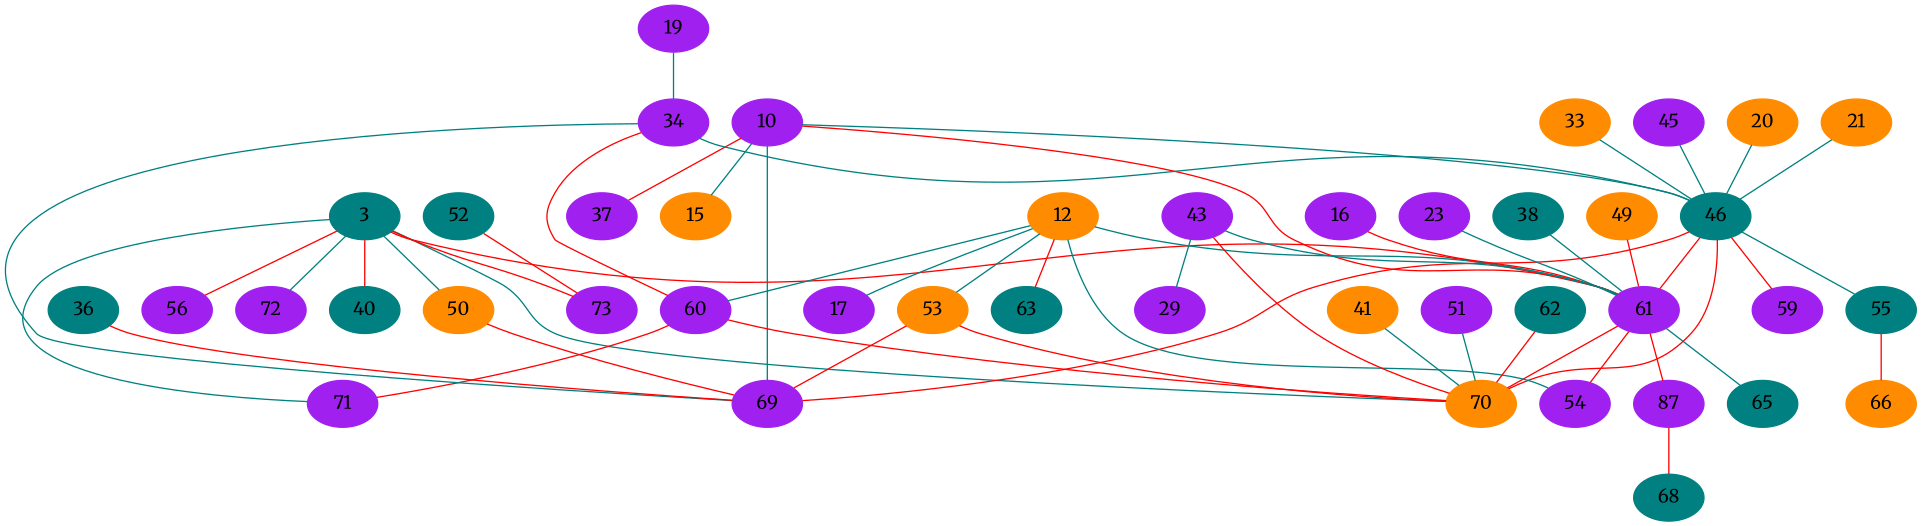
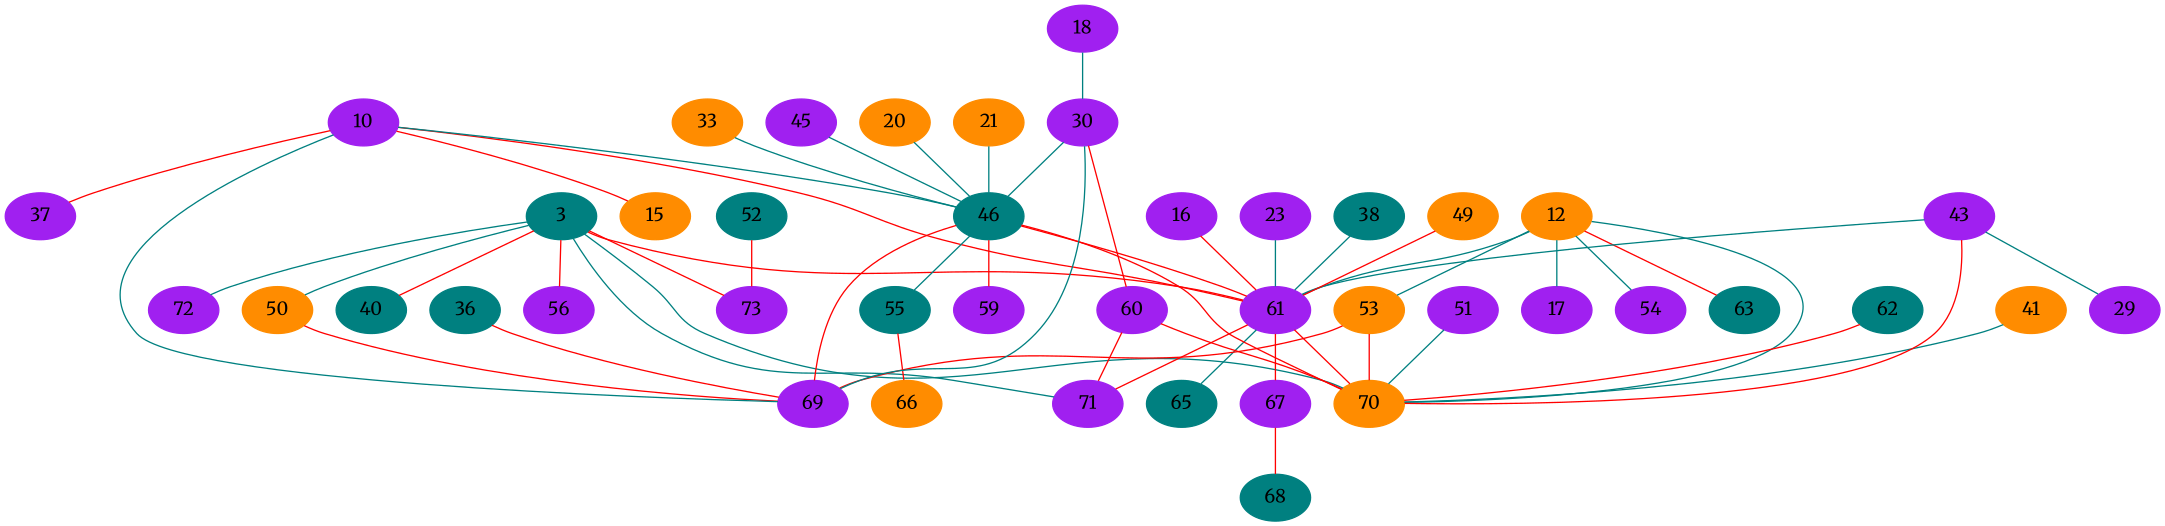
node "19": label "19" -> "18"
node "34": label "34" -> "30"
edge "10" -- "15": color teal -> red
edge "12" -- "60": now "12" -- "70"
edge "61" -- "54": now "61" -- "71"
node "87": label "87" -> "67"
